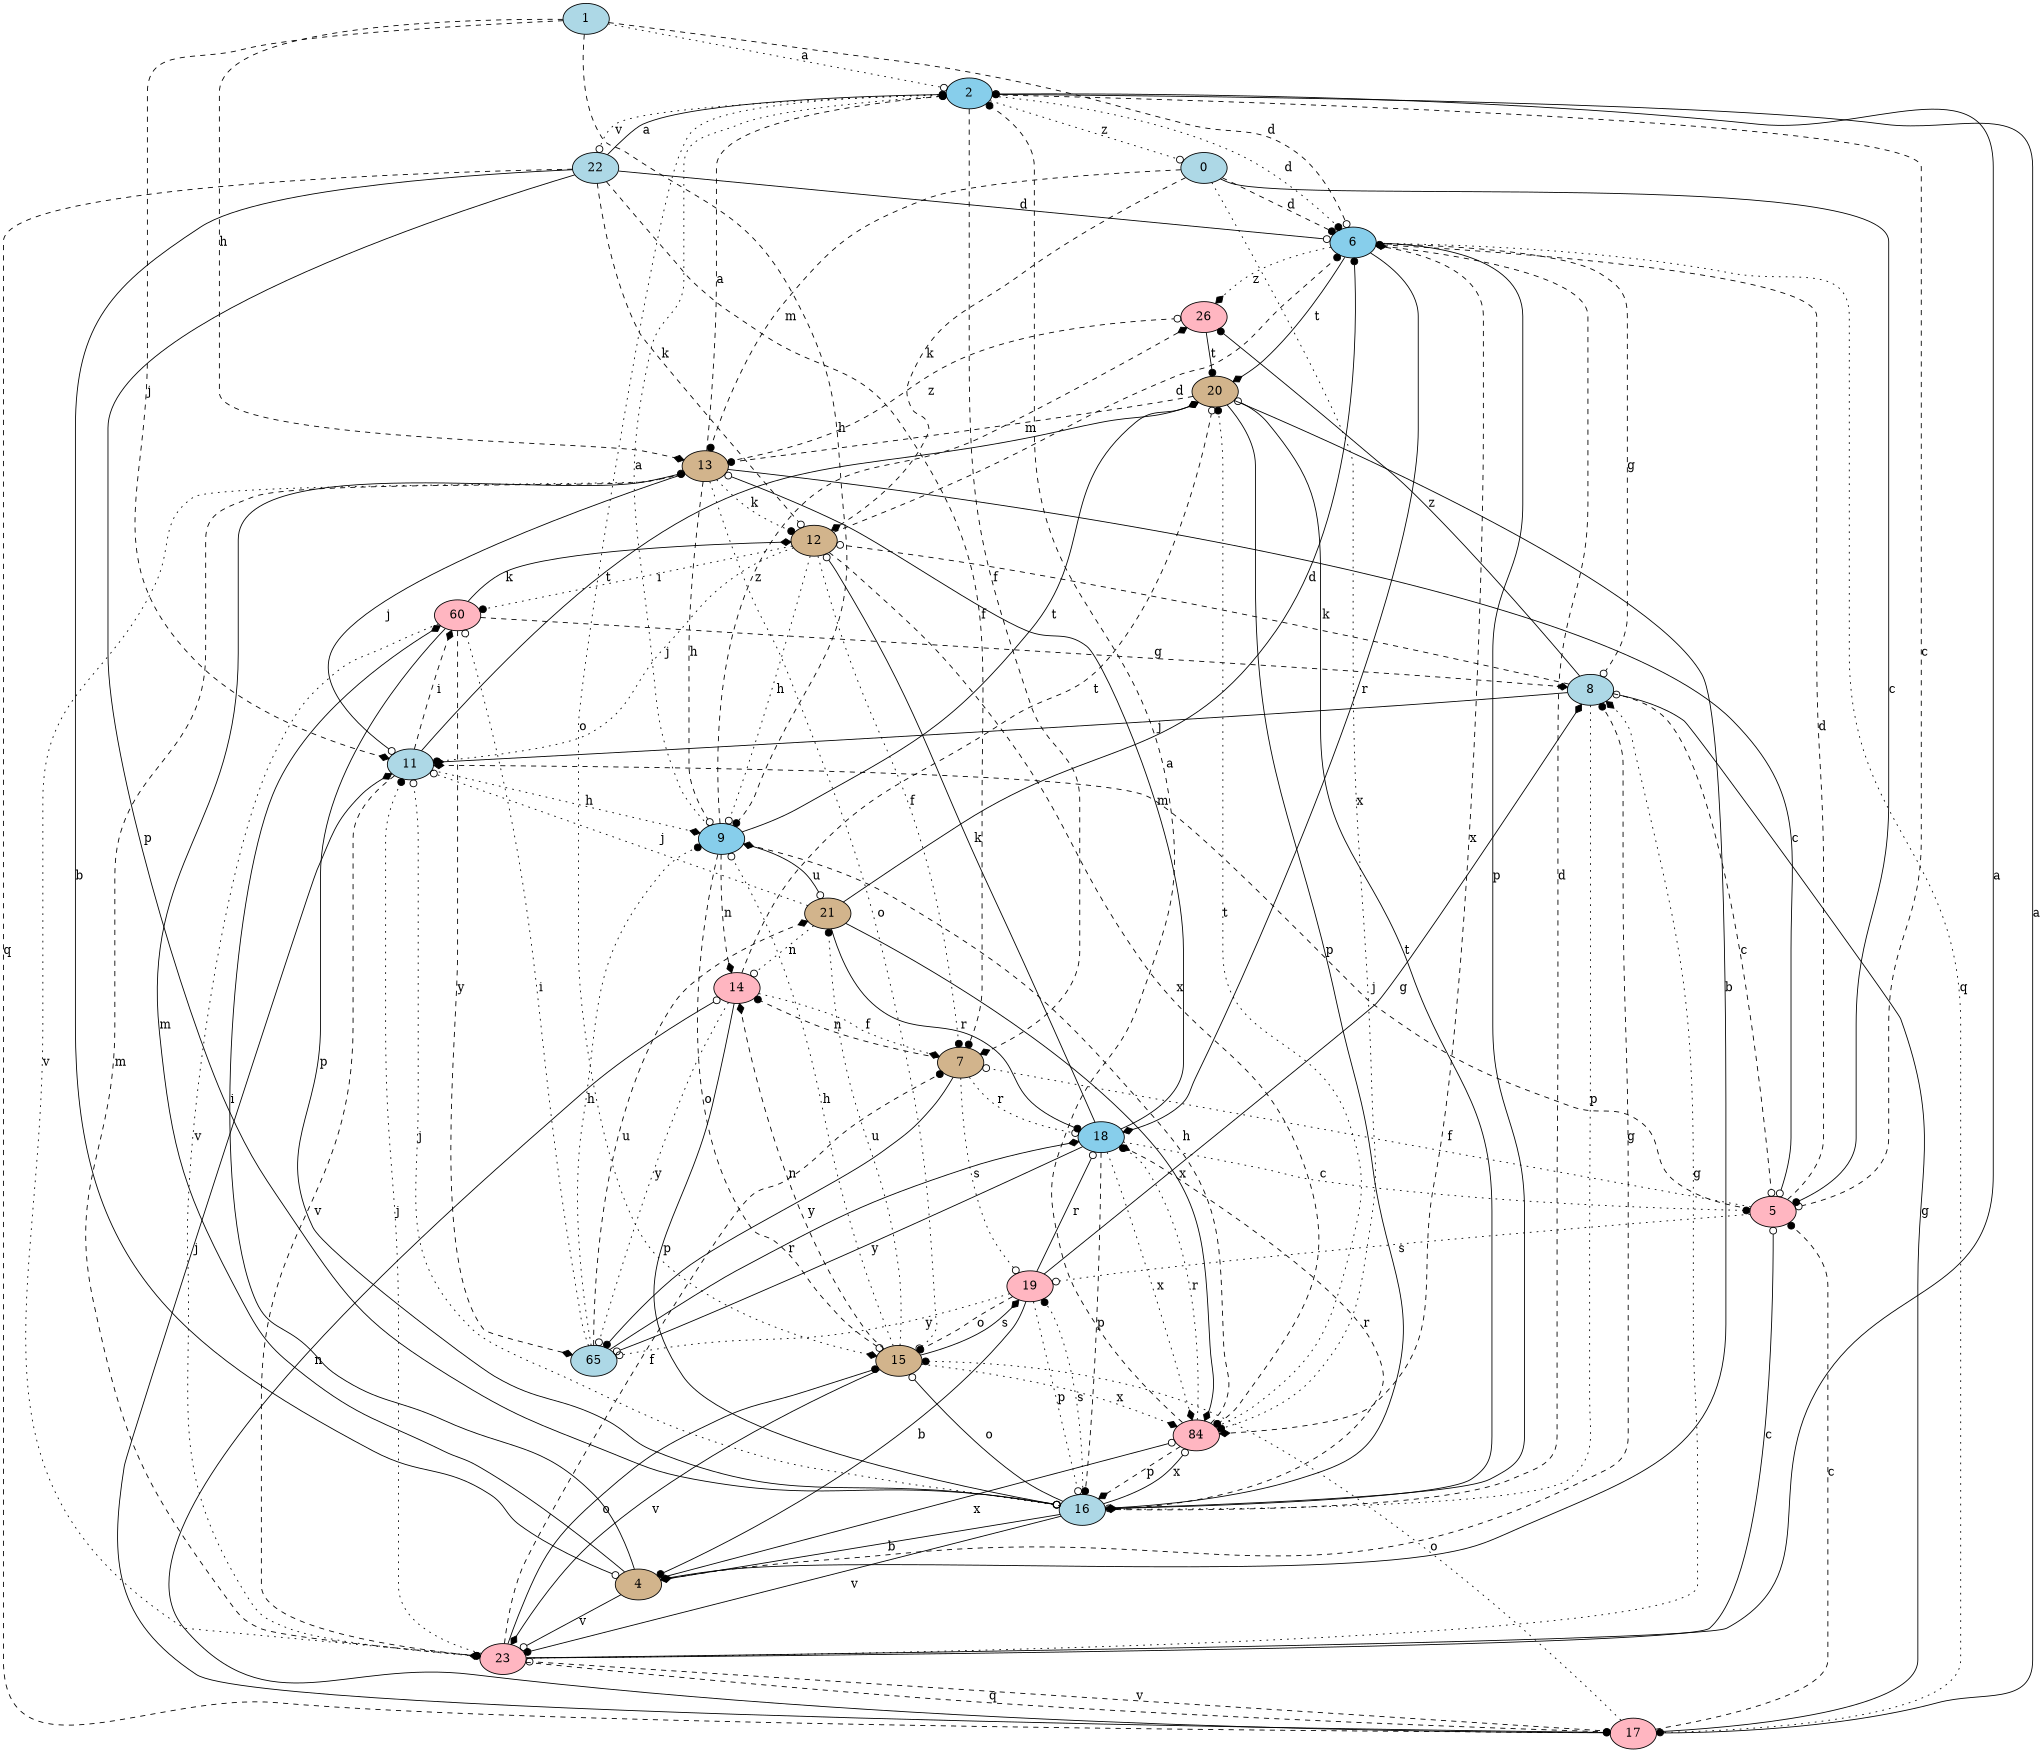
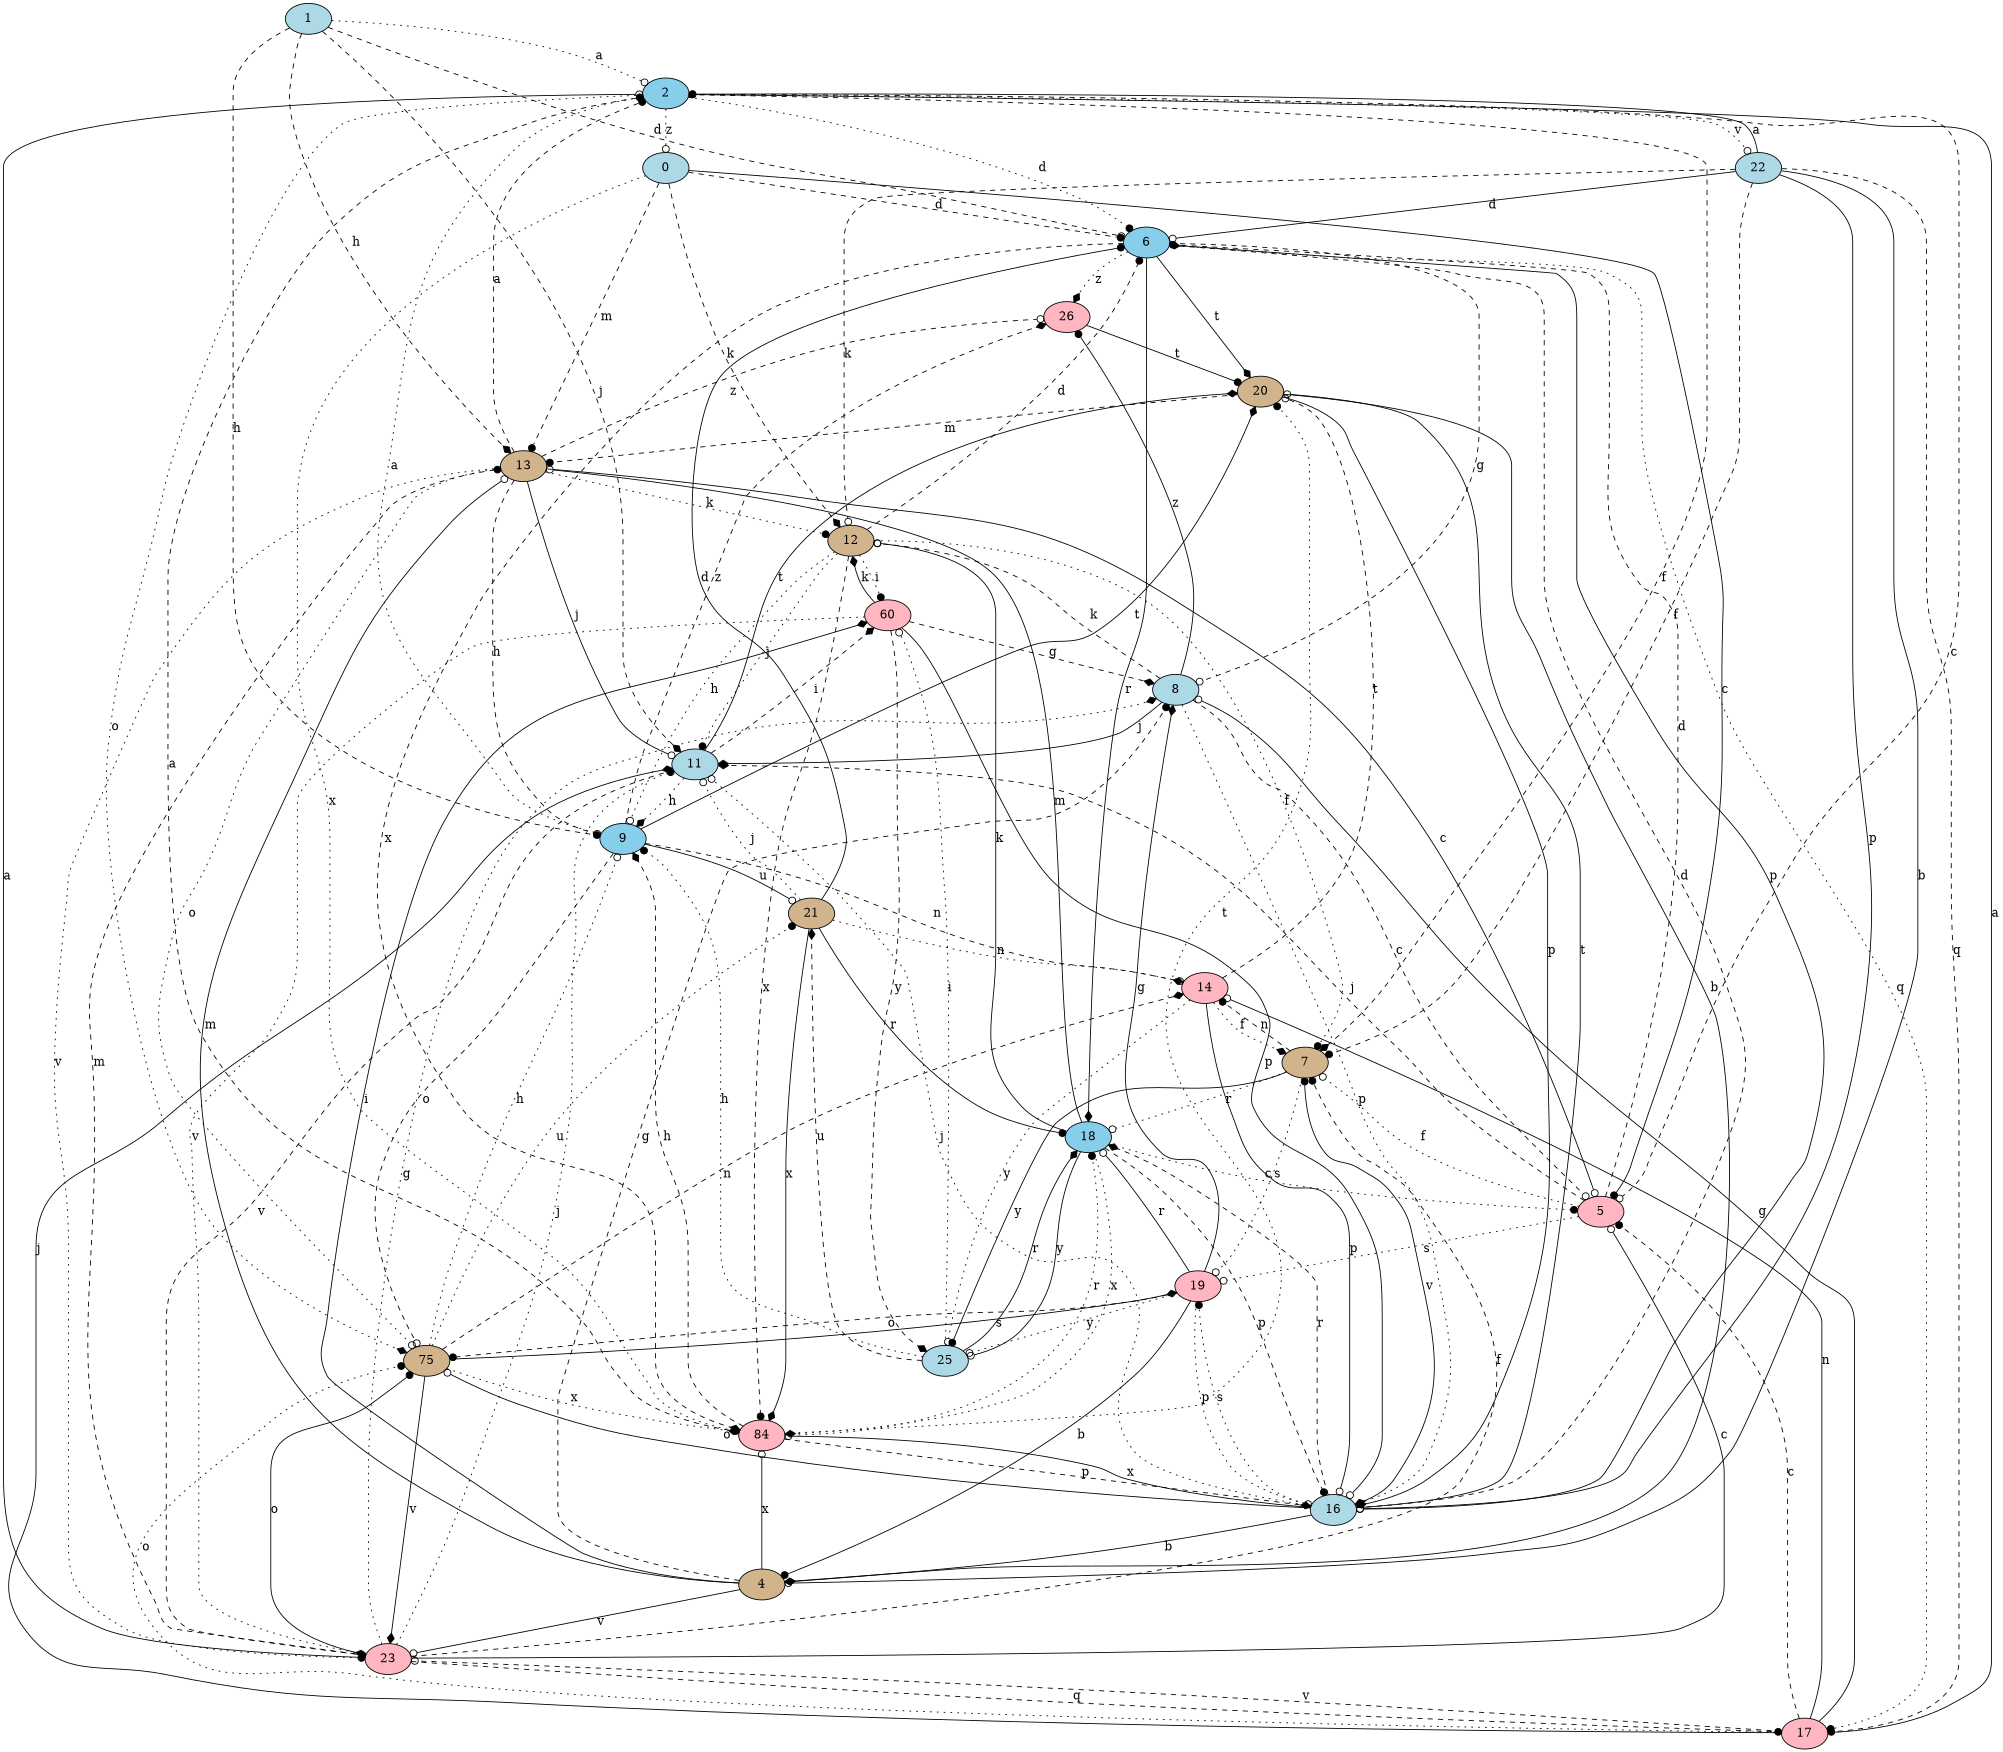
node "65": label "65" -> "25"
node "15": label "15" -> "75"
edge "16" -> "23": now "16" -> "7"
